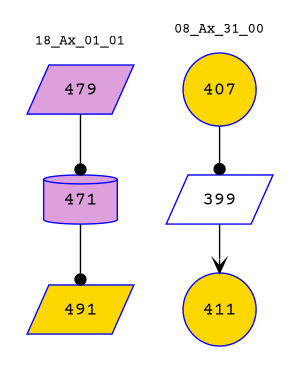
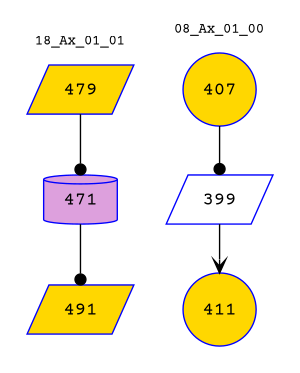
cluster "08_Ax_31_00": label "08_Ax_31_00" -> "08_Ax_01_00"
node "479": fillcolor plum -> gold
